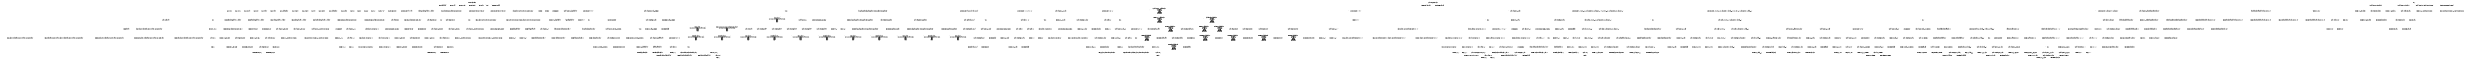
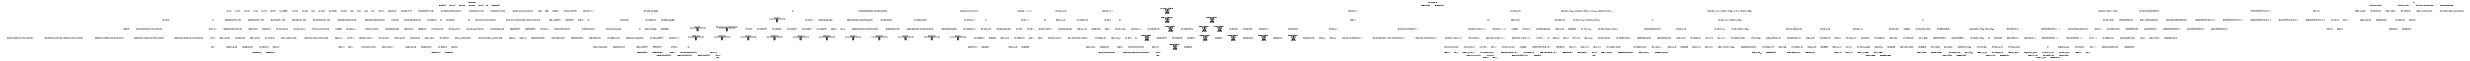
node "(IDENTIFIER,v19,v19 = dword_47CD60[v18 - 2])": added
